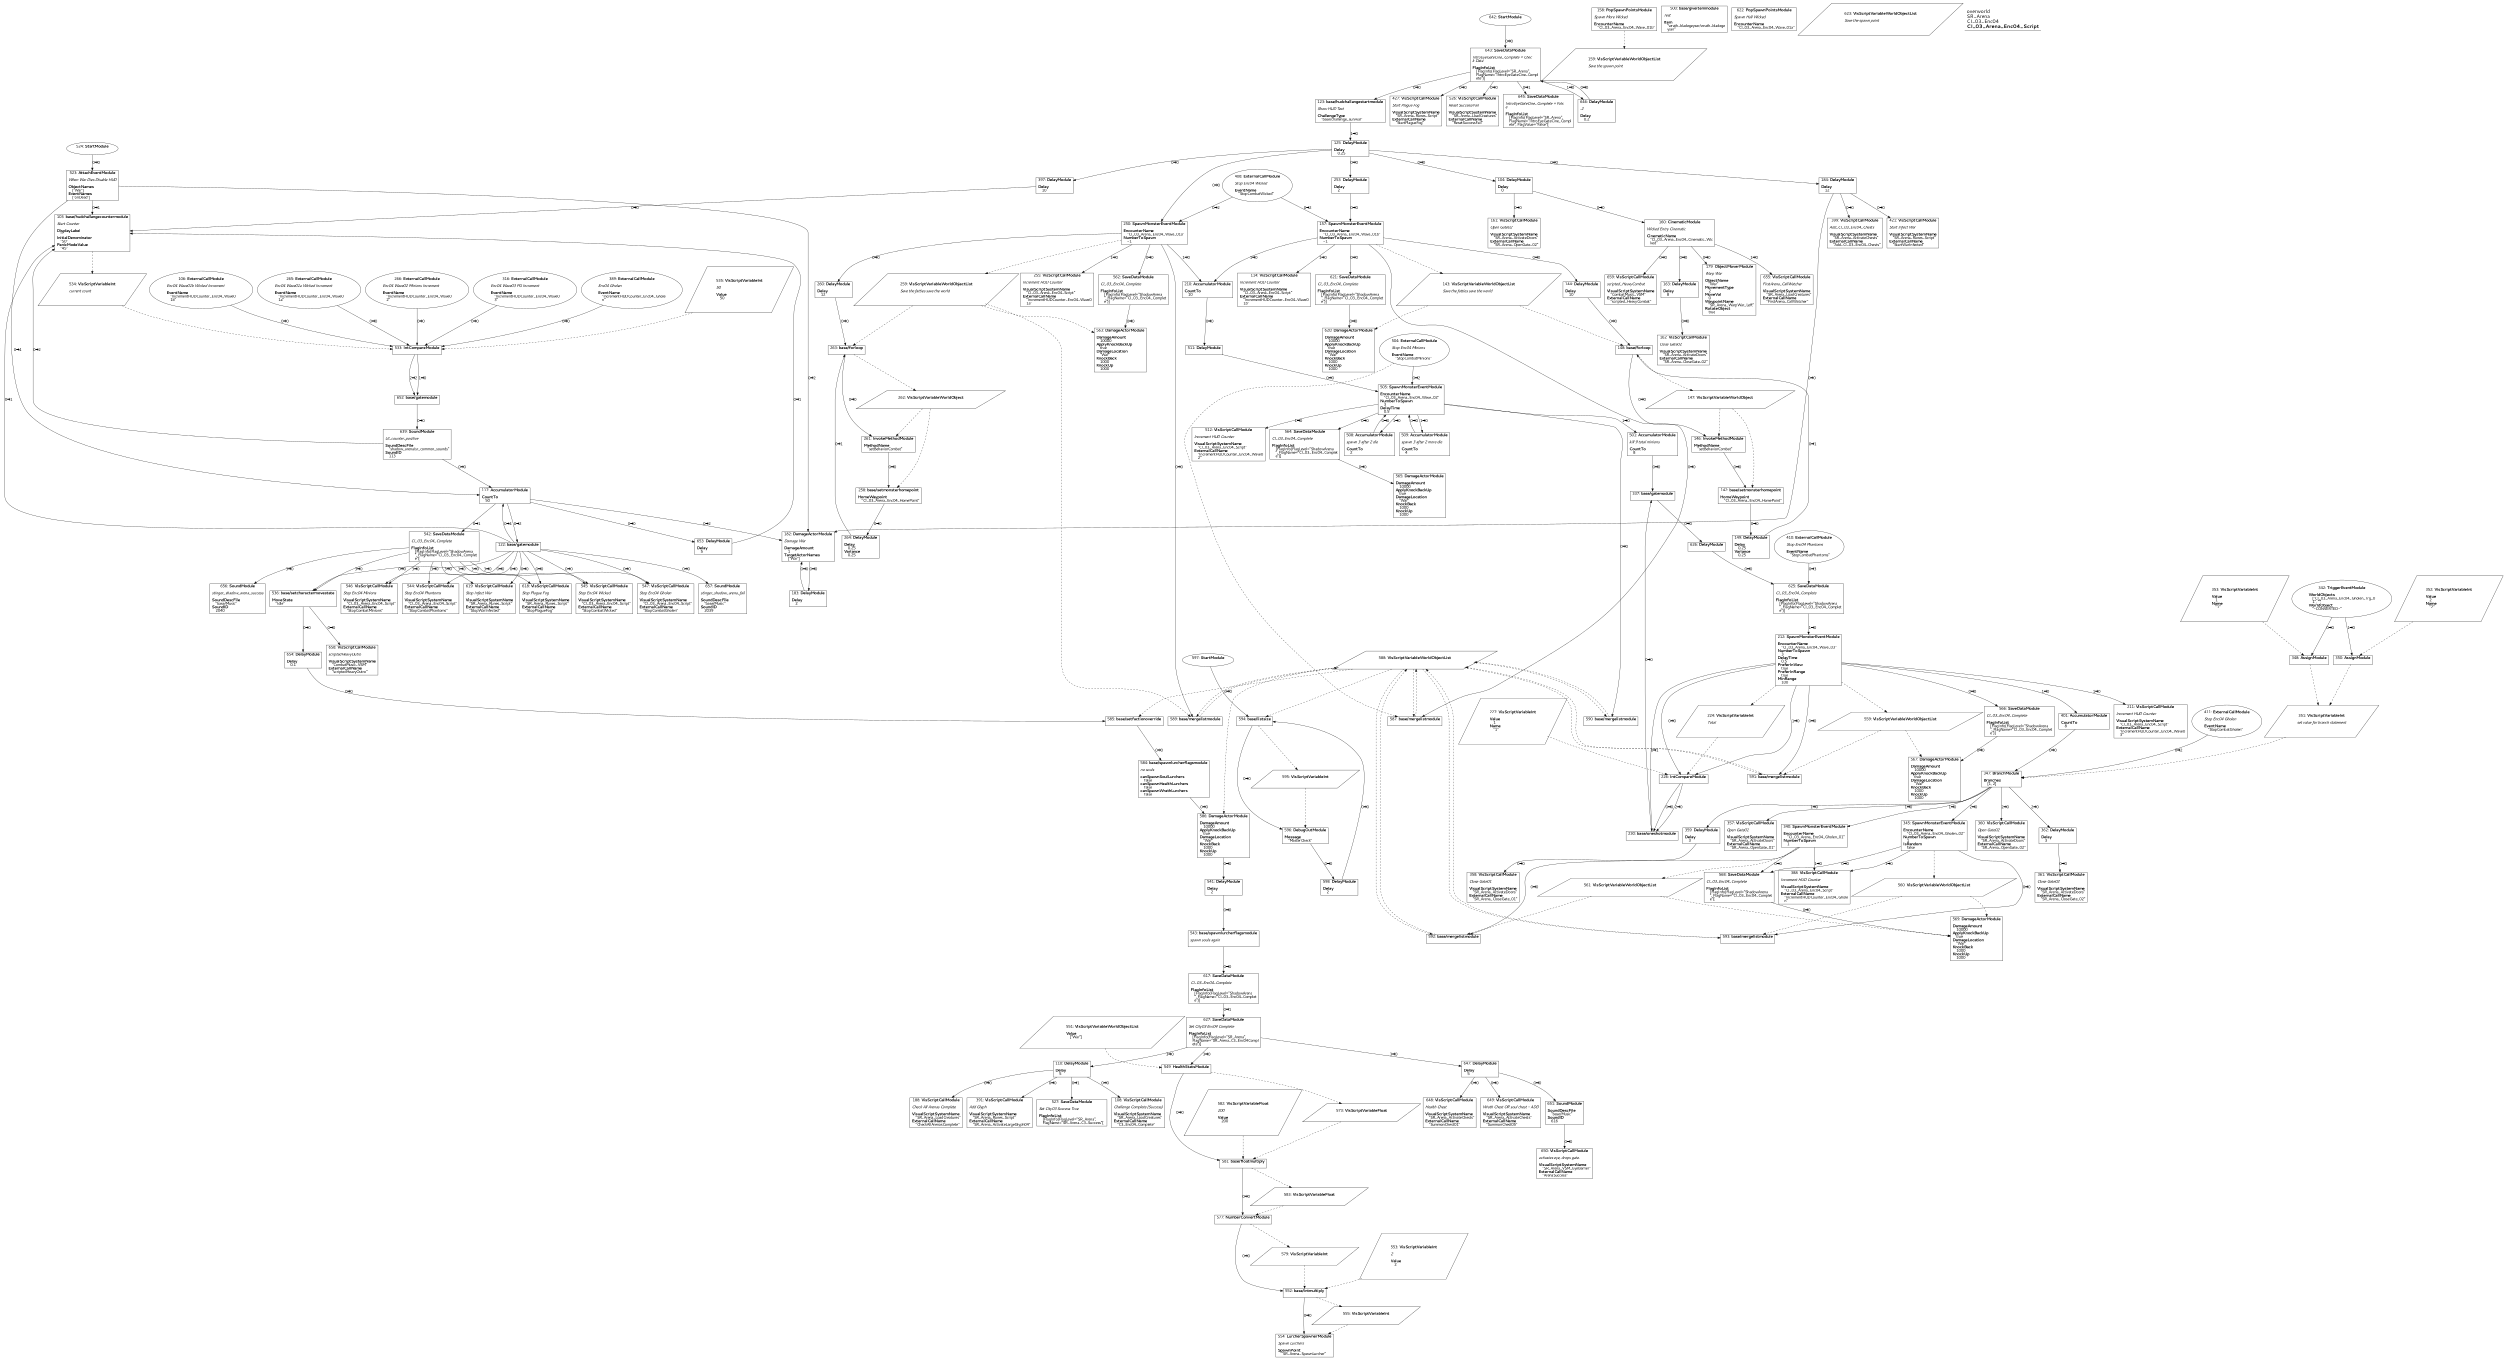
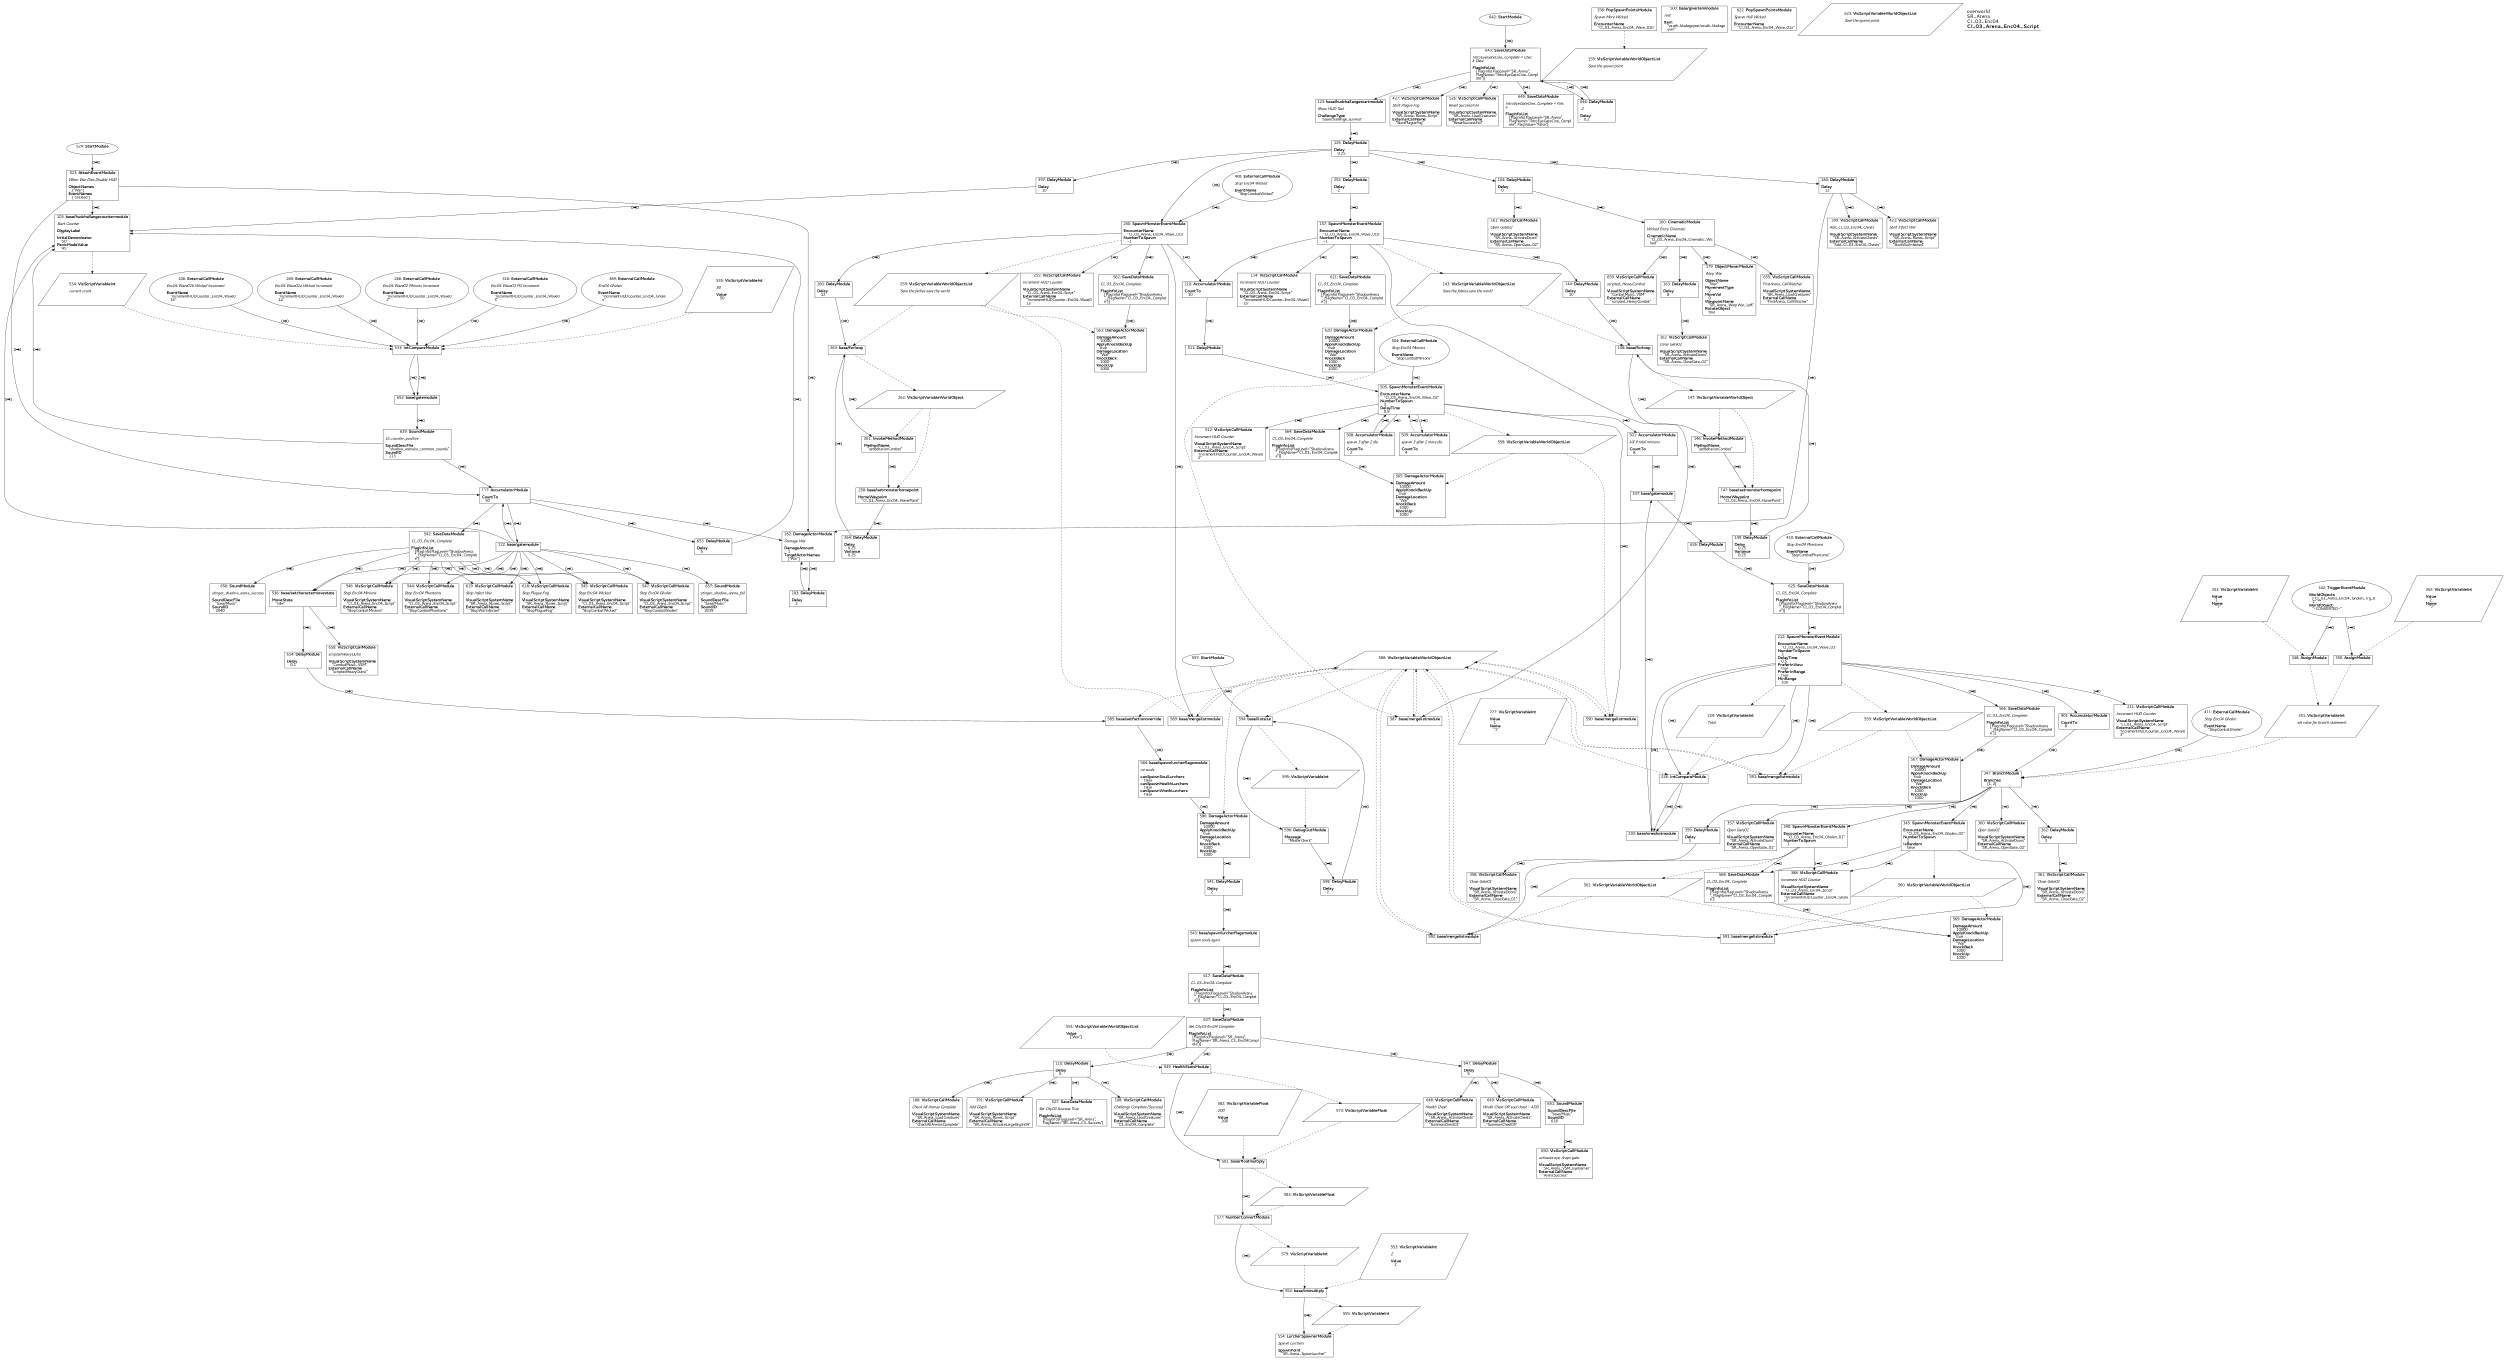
edge "408:" -> "157:": removed, label "0→2"
edge "509:" -> "505:": style solid -> dashed
node "558:": added
